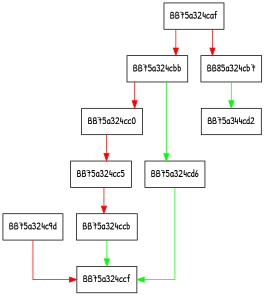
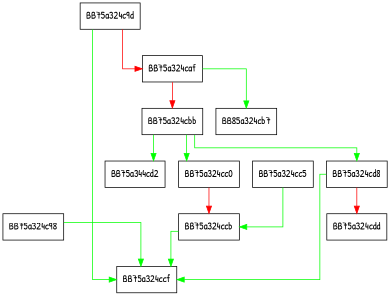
edge "BB75a324caf" -> "BB85a324cb7": color red -> green
edge "BB75a324c9d" -> "BB75a324caf": added
edge "BB75a324cbb" -> "BB75a324cc0": color red -> green
edge "BB85a324cb7" -> "BB75a344cd2": now "BB75a324cbb" -> "BB75a344cd2"
edge "BB75a324cc0" -> "BB75a324cc5": now "BB75a324cc0" -> "BB75a324ccb"
node "BB75a324cd6": label "BB75a324cd6" -> "BB75a324cd8"
edge "BB75a324cc5" -> "BB75a324ccb": color red -> green
node "BB75a324c98": added
node "BB75a324cdd": added
edge "BB75a324c9d" -> "BB75a324ccf": color red -> green
